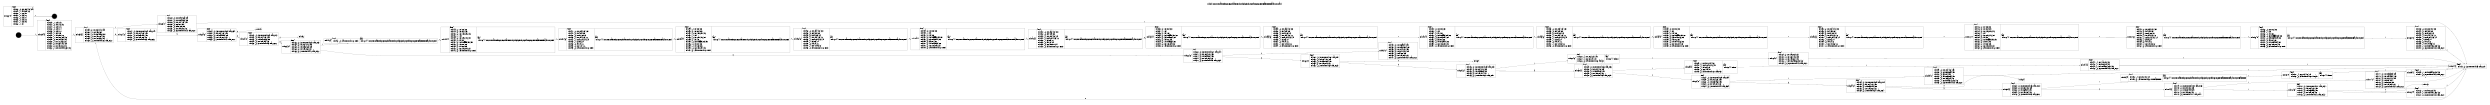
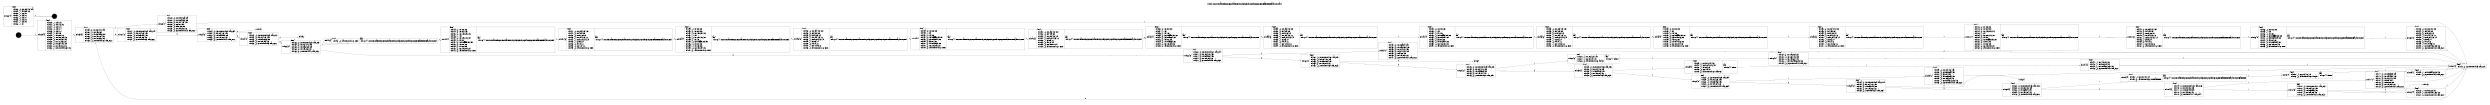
edge "0x40192b [27]" -> "0x401c4c [5]": added, label "2"
